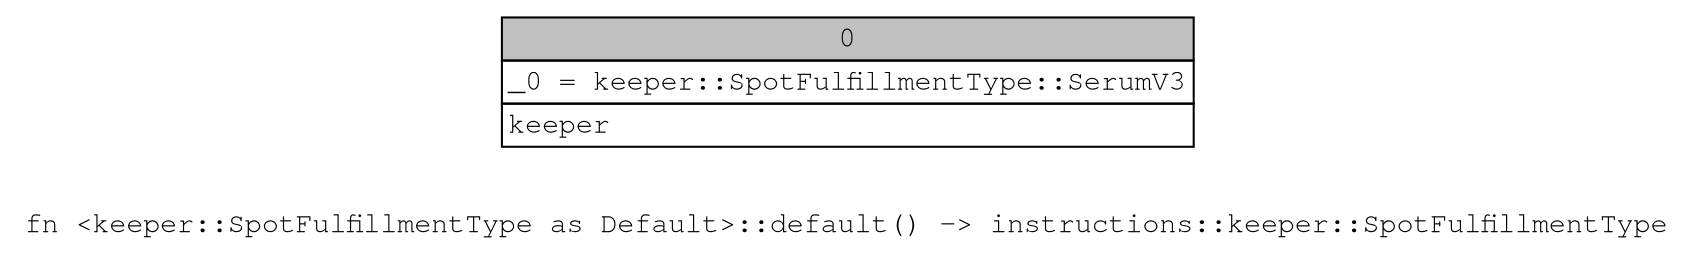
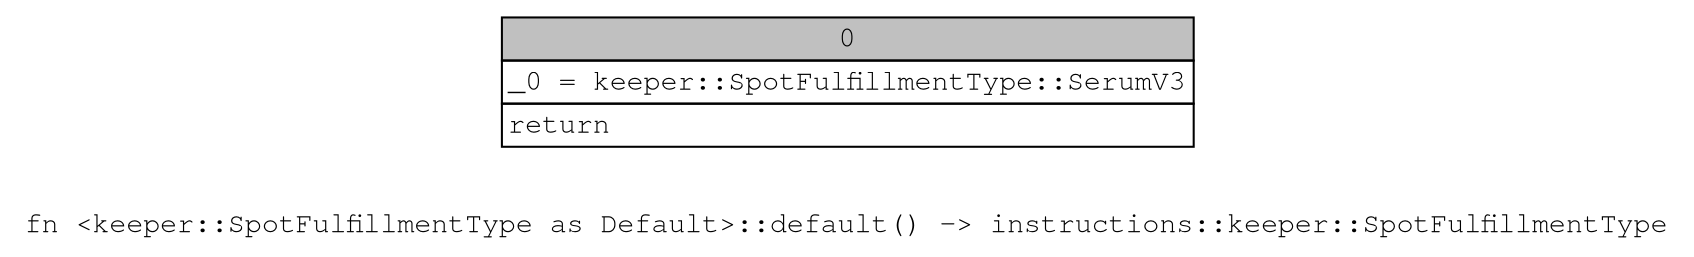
node "0": text "keeper" -> "return"
